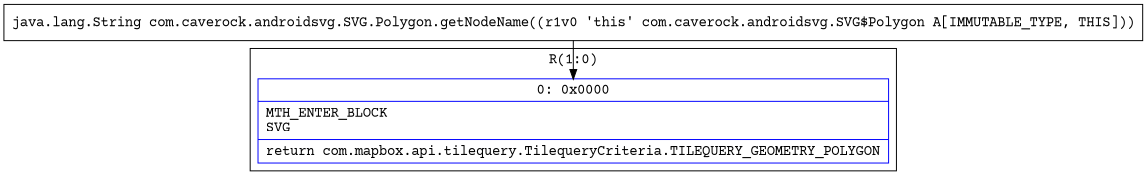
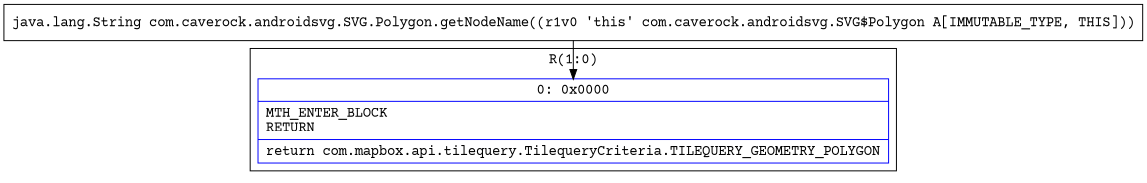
node "0: 0x0000": text "SVG" -> "RETURN"
